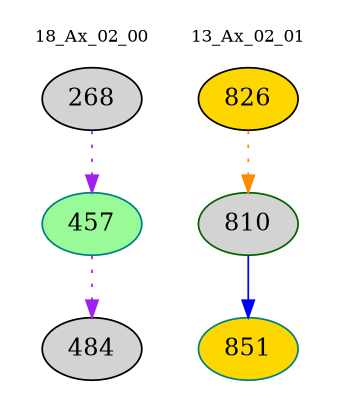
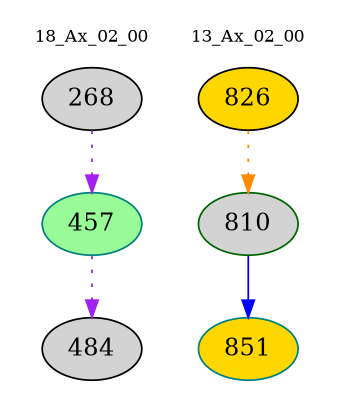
cluster "13_Ax_02_01": label "13_Ax_02_01" -> "13_Ax_02_00"
